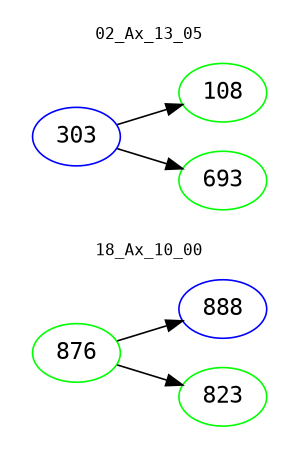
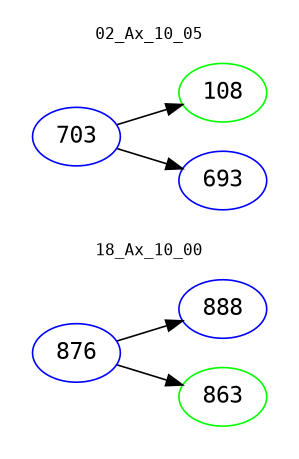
cluster "02_Ax_13_05": label "02_Ax_13_05" -> "02_Ax_10_05"
node "303": label "303" -> "703"
node "693": color green -> blue
node "876": color green -> blue
node "823": label "823" -> "863"
